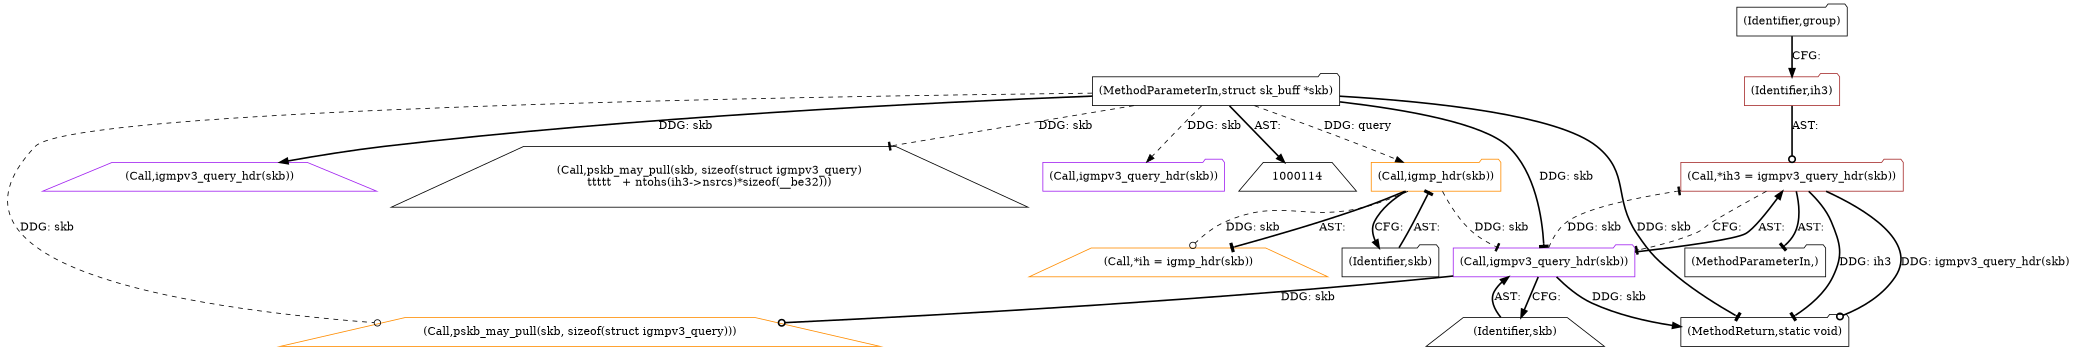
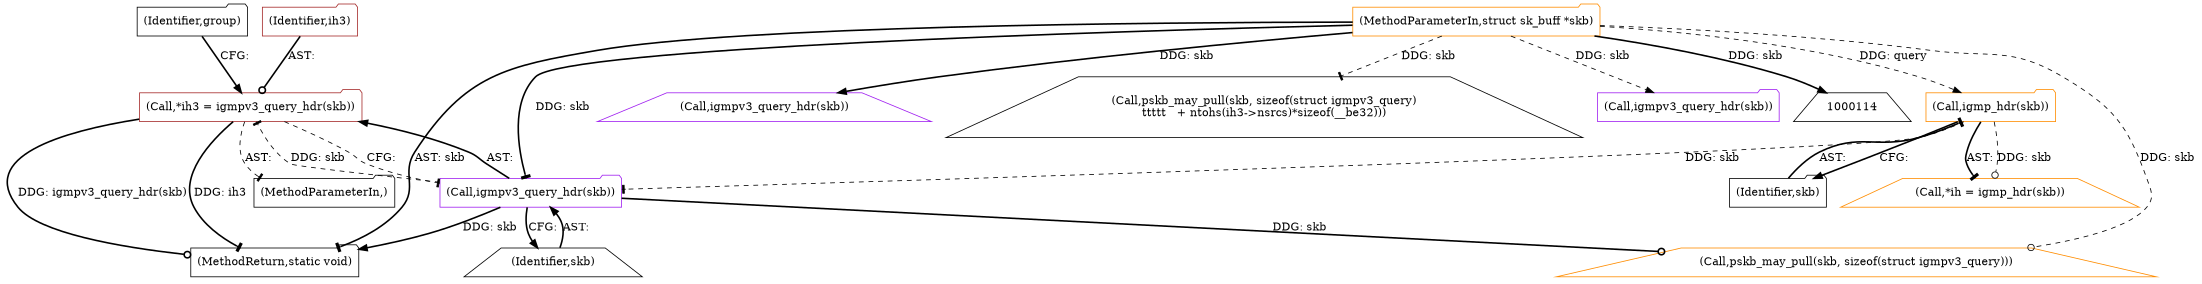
edge "(Identifier,group)" -> "(Identifier,ih3)": now "(Identifier,group)" -> "(Call,*ih3 = igmpv3_query_hdr(skb))"
node "(MethodParameterIn,struct sk_buff *skb)": color black -> darkorange
edge "(MethodParameterIn,struct sk_buff *skb)" -> "1000114": label "AST: " -> "DDG: skb"
edge "(Call,*ih3 = igmpv3_query_hdr(skb))" -> "(MethodParameterIn,)": style bold -> dashed
edge "(MethodParameterIn,struct sk_buff *skb)" -> "(MethodReturn,static void)": label "DDG: skb" -> "AST: skb"
